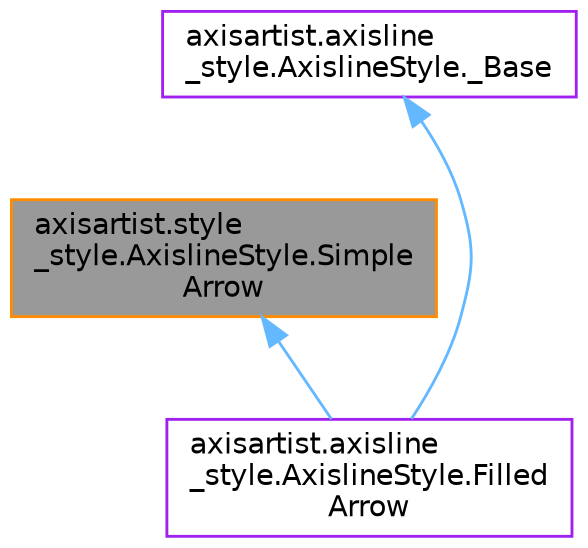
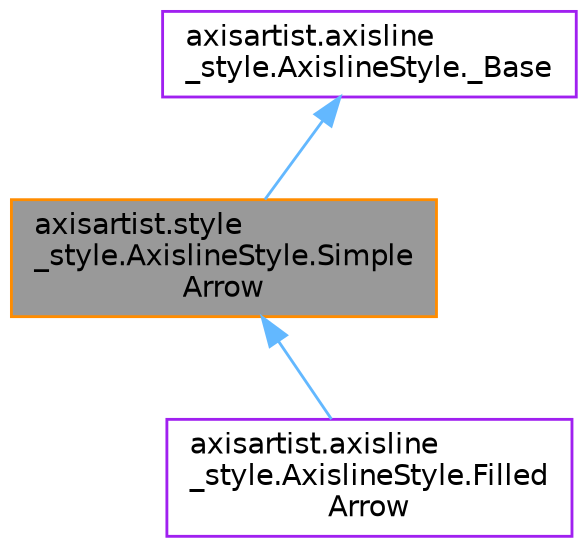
edge "axisartist.axisline _style.AxislineStyle.Filled Arrow" -> "axisartist.axisline _style.AxislineStyle._Base": now "axisartist.style _style.AxislineStyle.Simple Arrow" -> "axisartist.axisline _style.AxislineStyle._Base"
